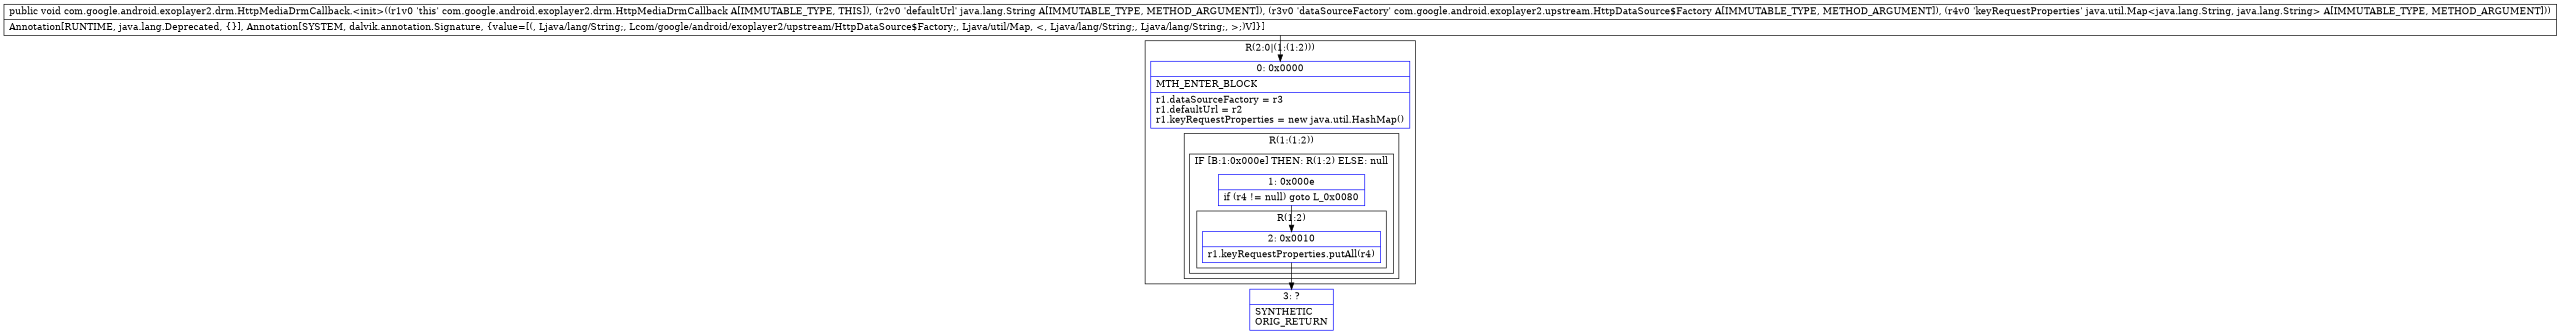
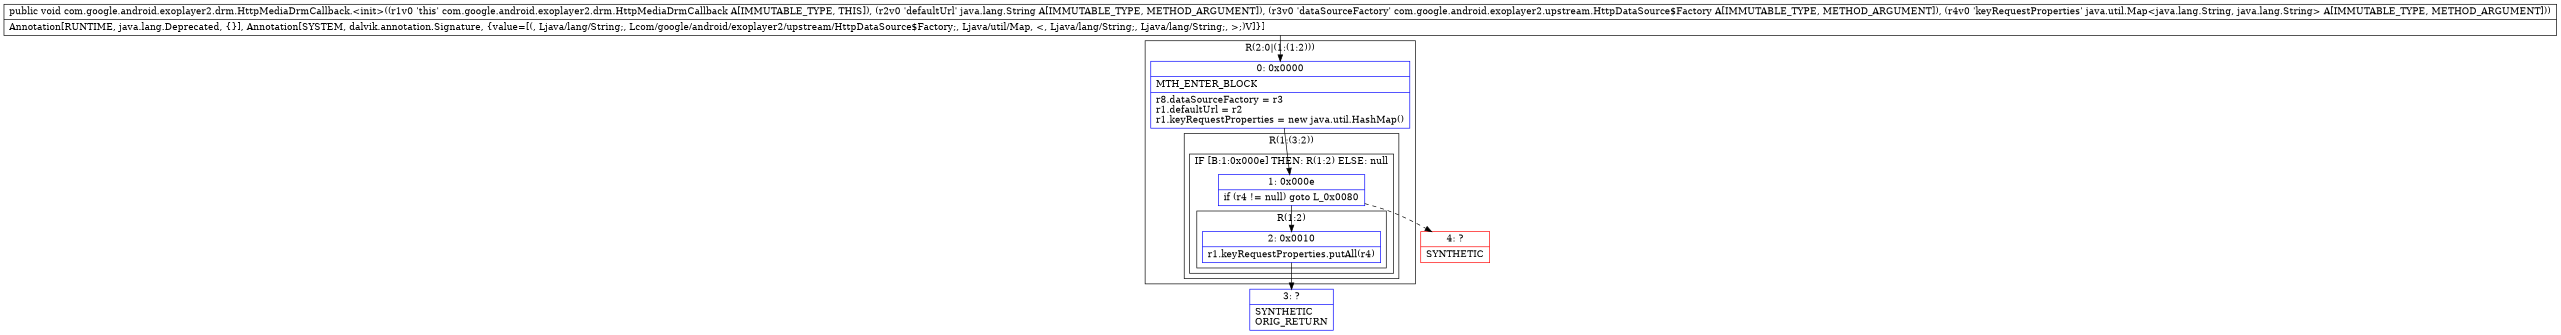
node "0: 0x0000": text "r1.dataSourceFactory = r3" -> "r8.dataSourceFactory = r3"
cluster "R(1:(1:2))": label "R(1:(1:2))" -> "R(1:(3:2))"
edge "0: 0x0000" -> "1: 0x000e": added
node "4: ?": added
